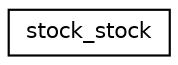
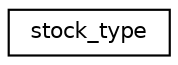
node "stock_stock": label "stock_stock" -> "stock_type"
